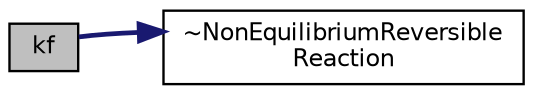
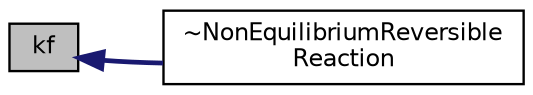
edge "kf" -> "~NonEquilibriumReversible Reaction": reversed
